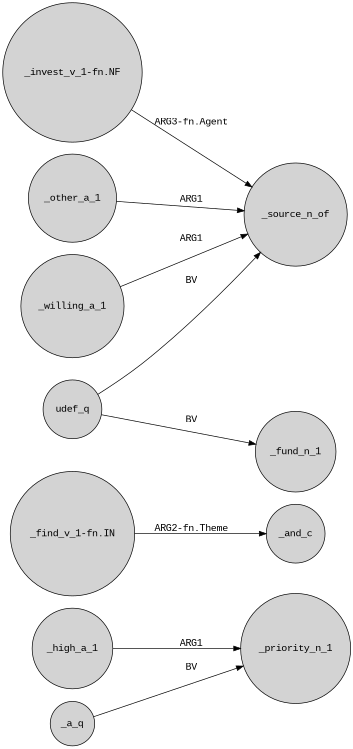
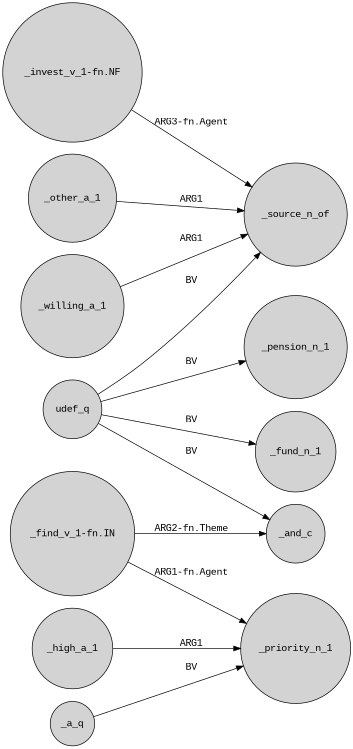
node "_pension_n_1": added
edge "udef_q" -> "_and_c": added, label "BV"
edge "_find_v_1-fn.IN" -> "_priority_n_1": added, label "ARG1-fn.Agent"
